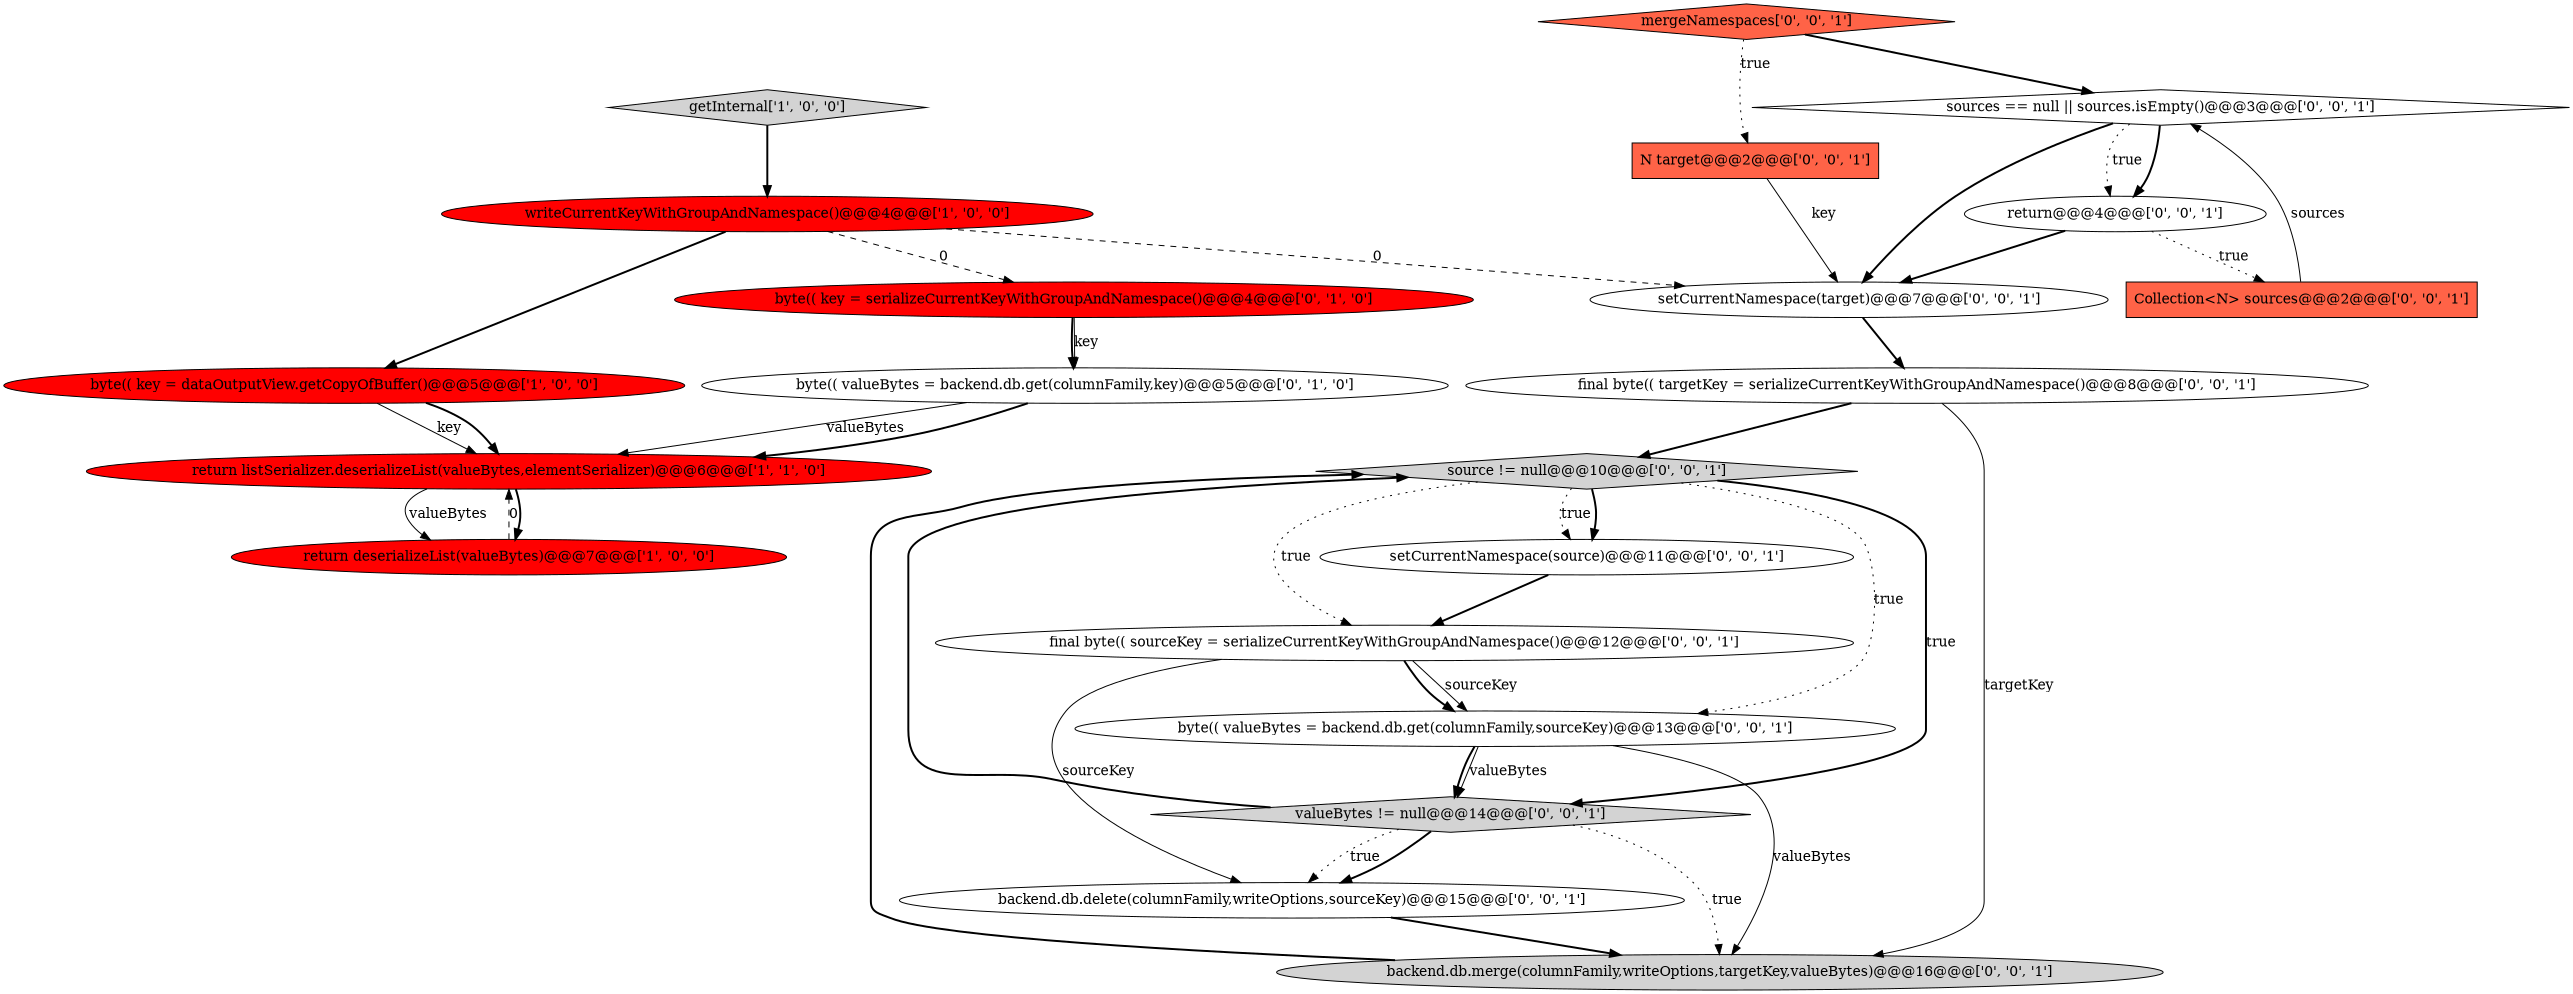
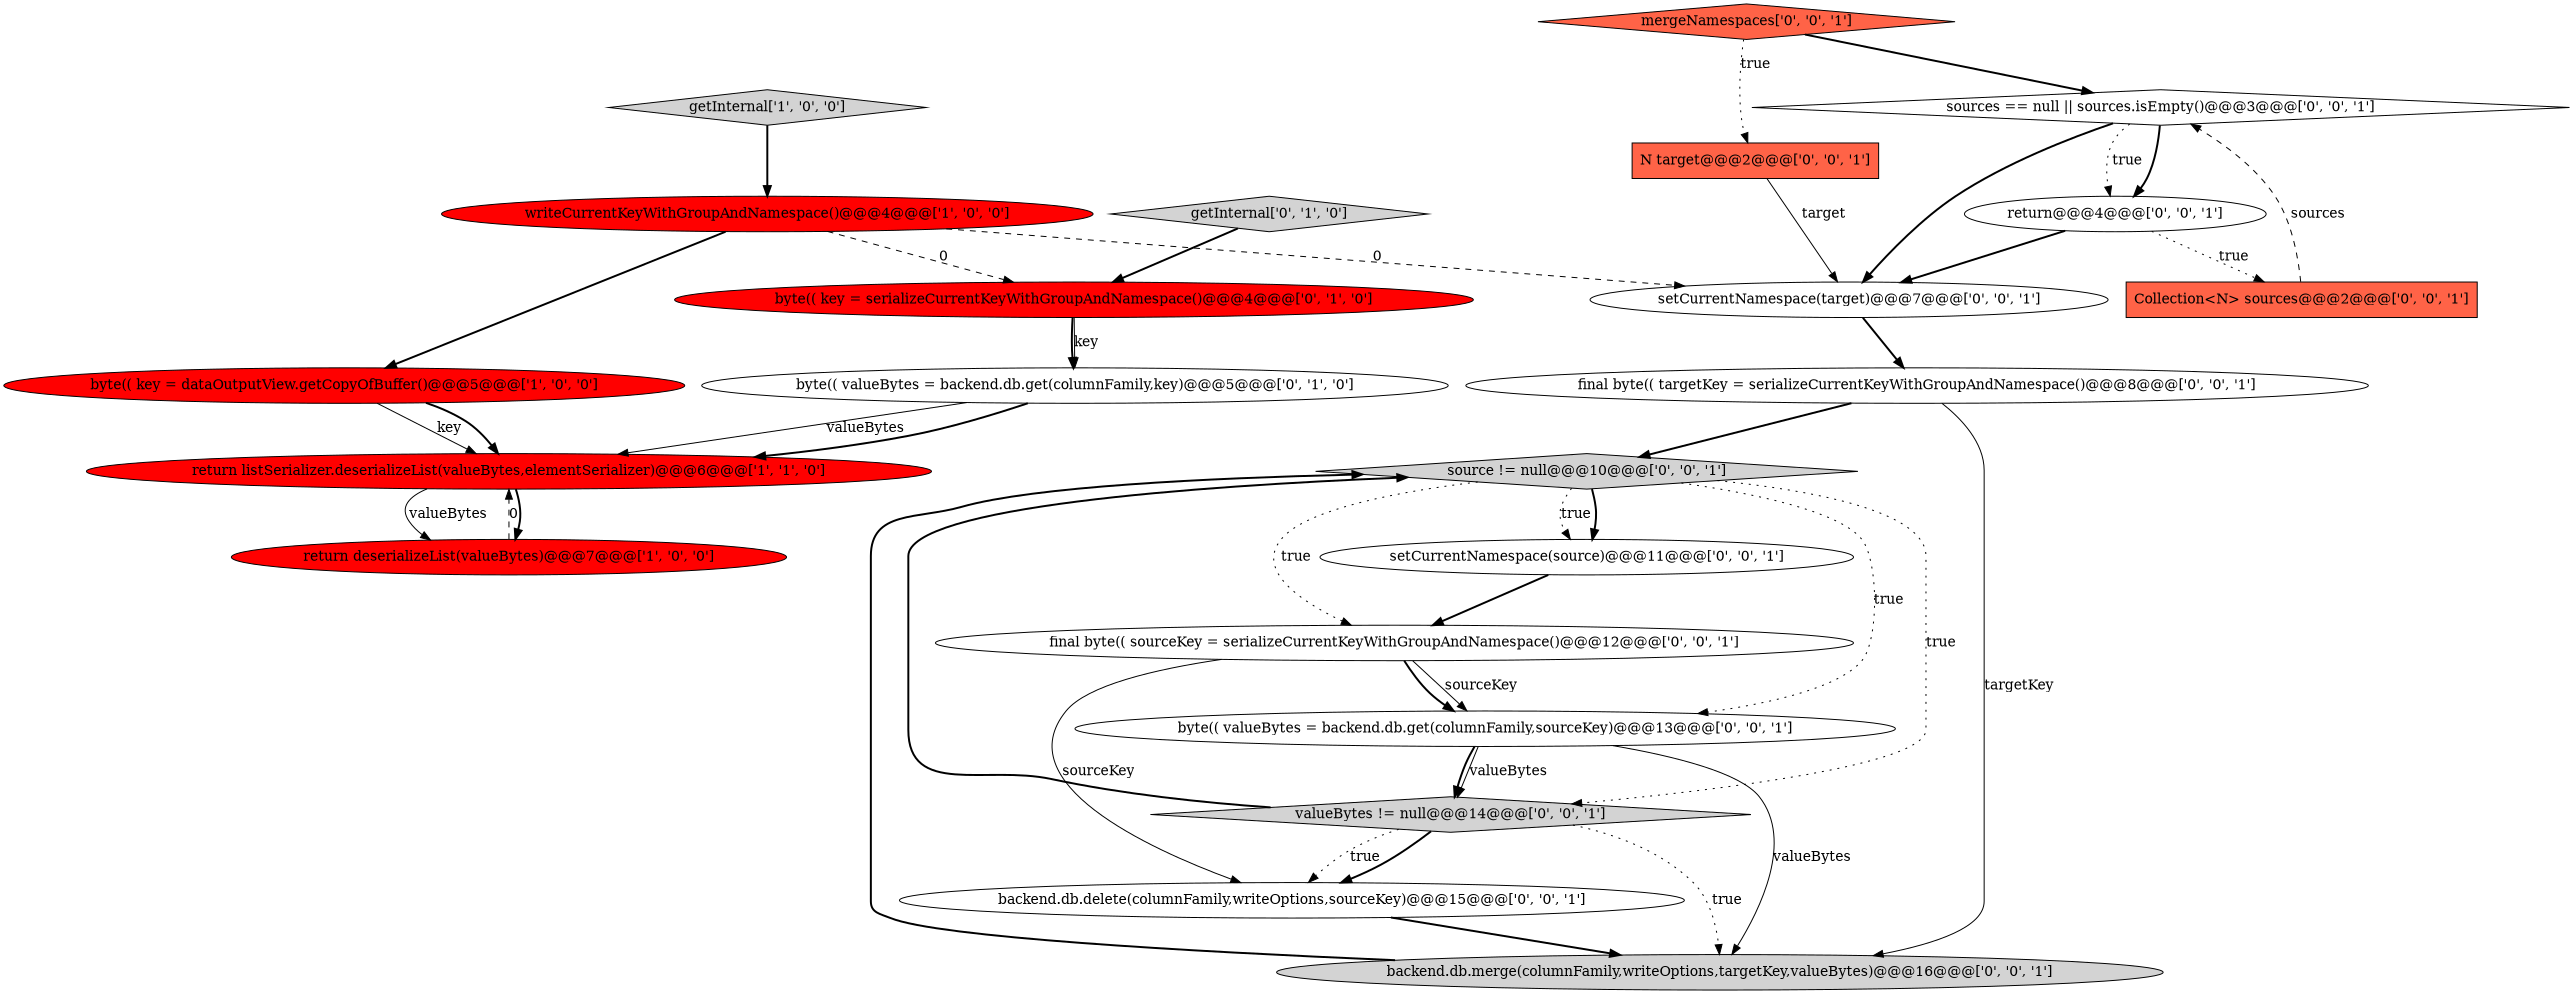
edge "Collection<N> sources@@@2@@@['0', '0', '1']" -> "sources == null || sources.isEmpty()@@@3@@@['0', '0', '1']": style solid -> dashed
node "getInternal['0', '1', '0']": added
edge "N target@@@2@@@['0', '0', '1']" -> "setCurrentNamespace(target)@@@7@@@['0', '0', '1']": label "key" -> "target"
edge "source != null@@@10@@@['0', '0', '1']" -> "valueBytes != null@@@14@@@['0', '0', '1']": style bold -> dotted
